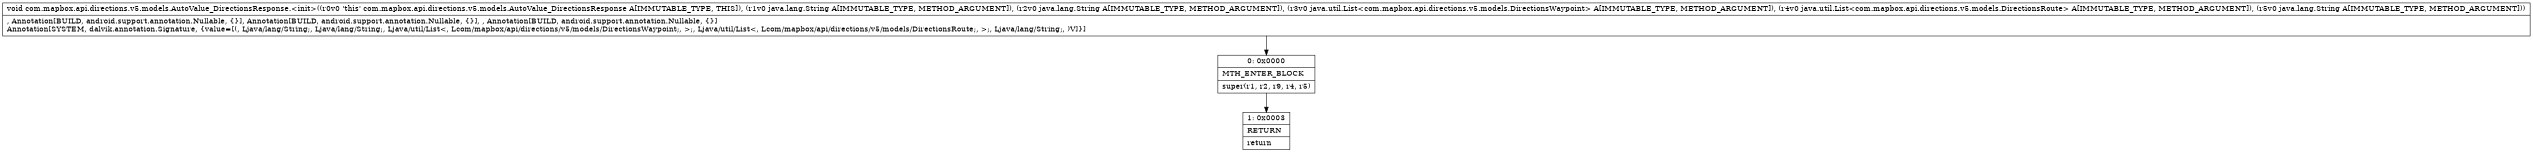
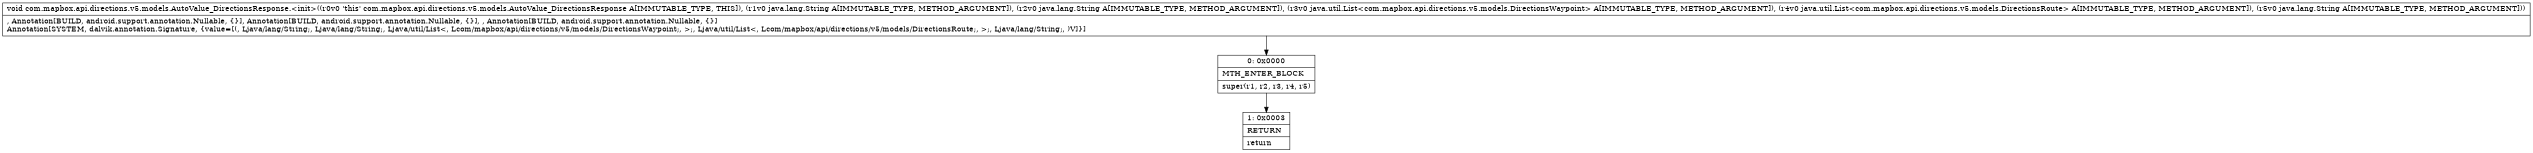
node "0: 0x0000": text "super(r1, r2, r9, r4, r5)" -> "super(r1, r2, r3, r4, r5)"
